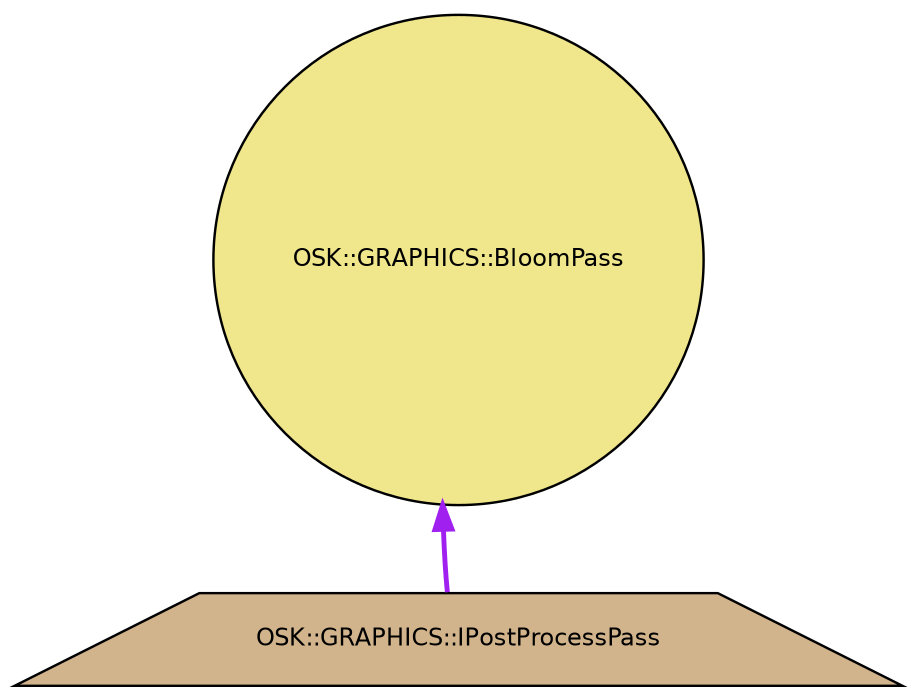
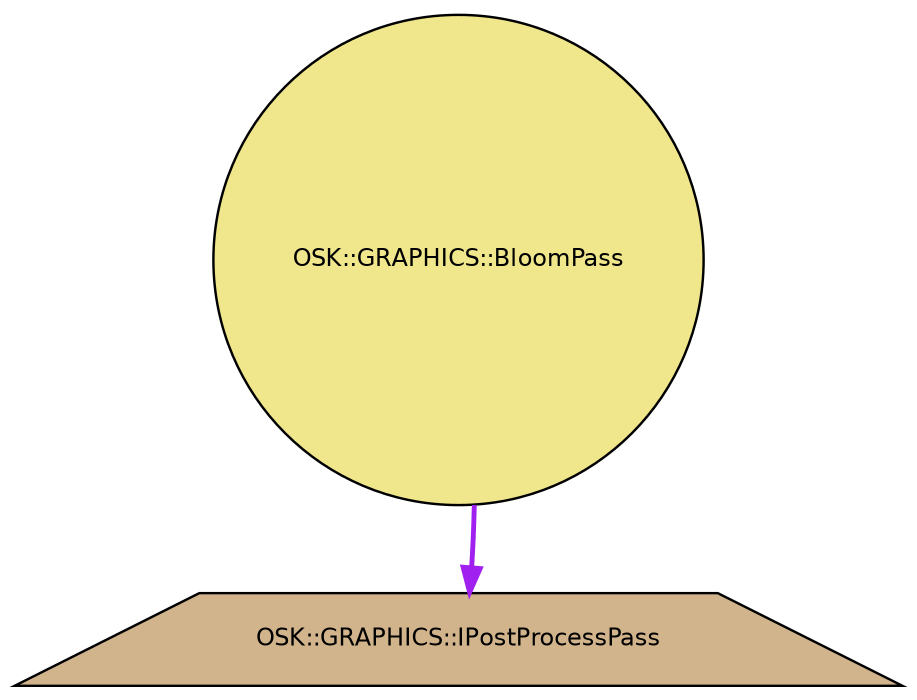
edge "OSK::GRAPHICS::IPostProcessPass" -> "OSK::GRAPHICS::BloomPass": reversed
